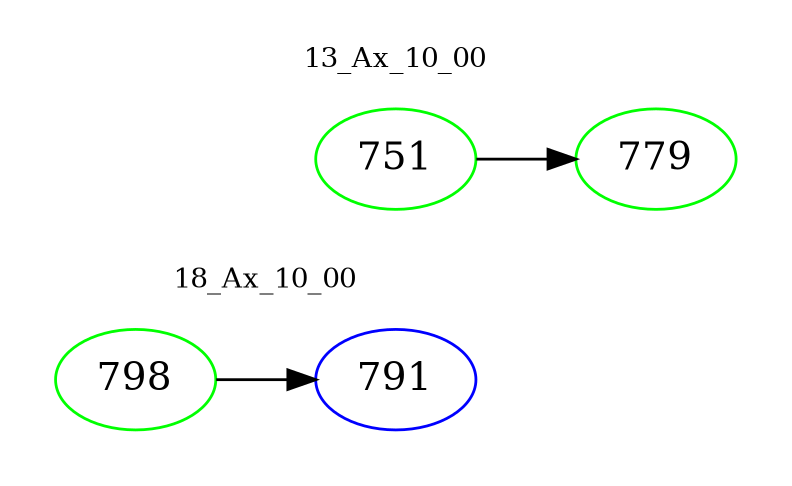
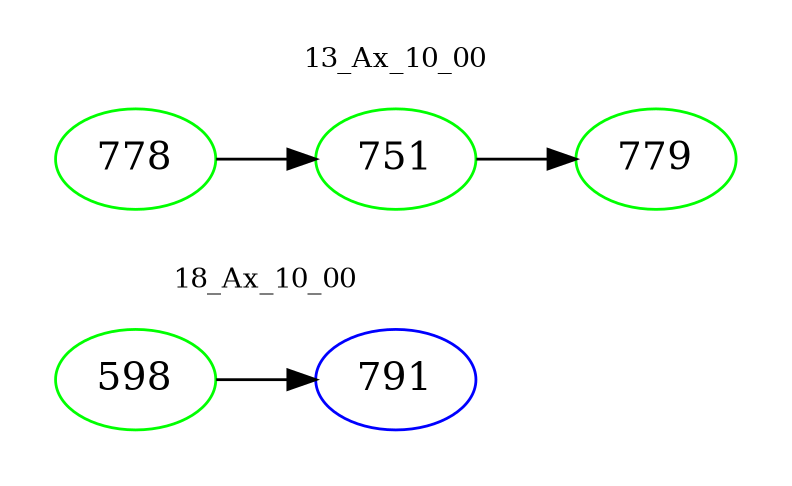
node "778": added
node "798": label "798" -> "598"
